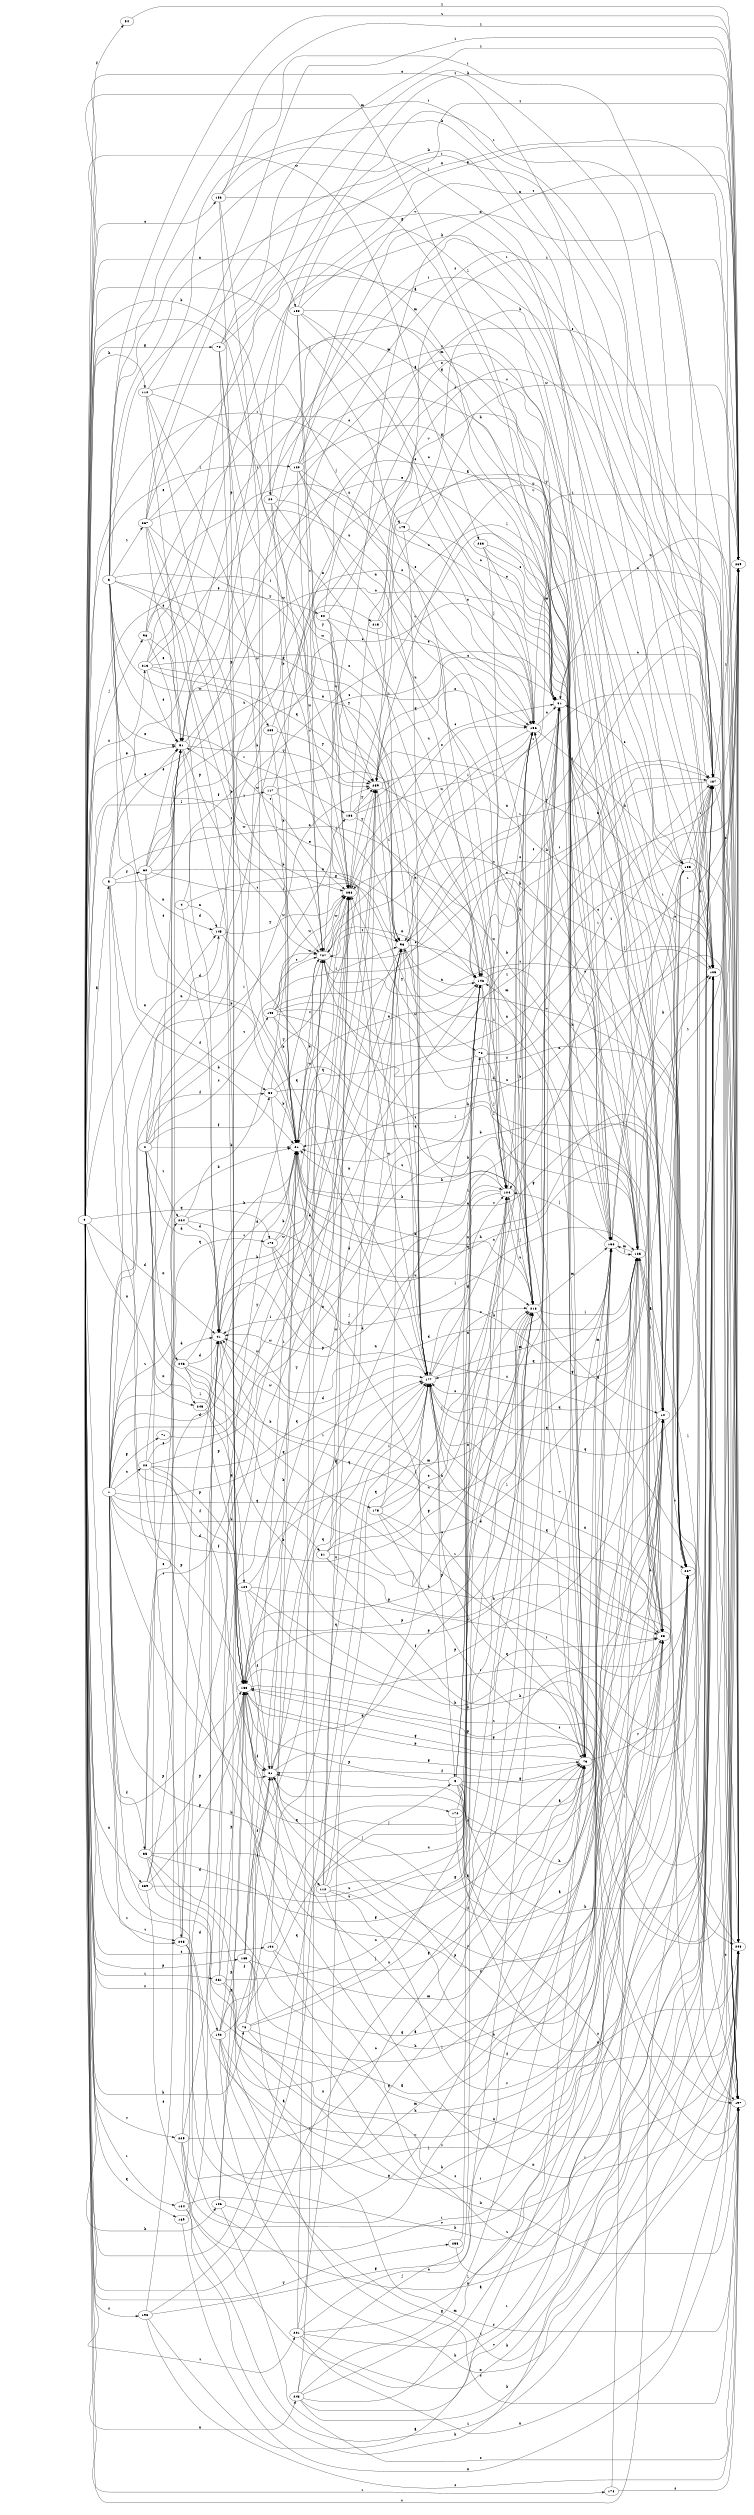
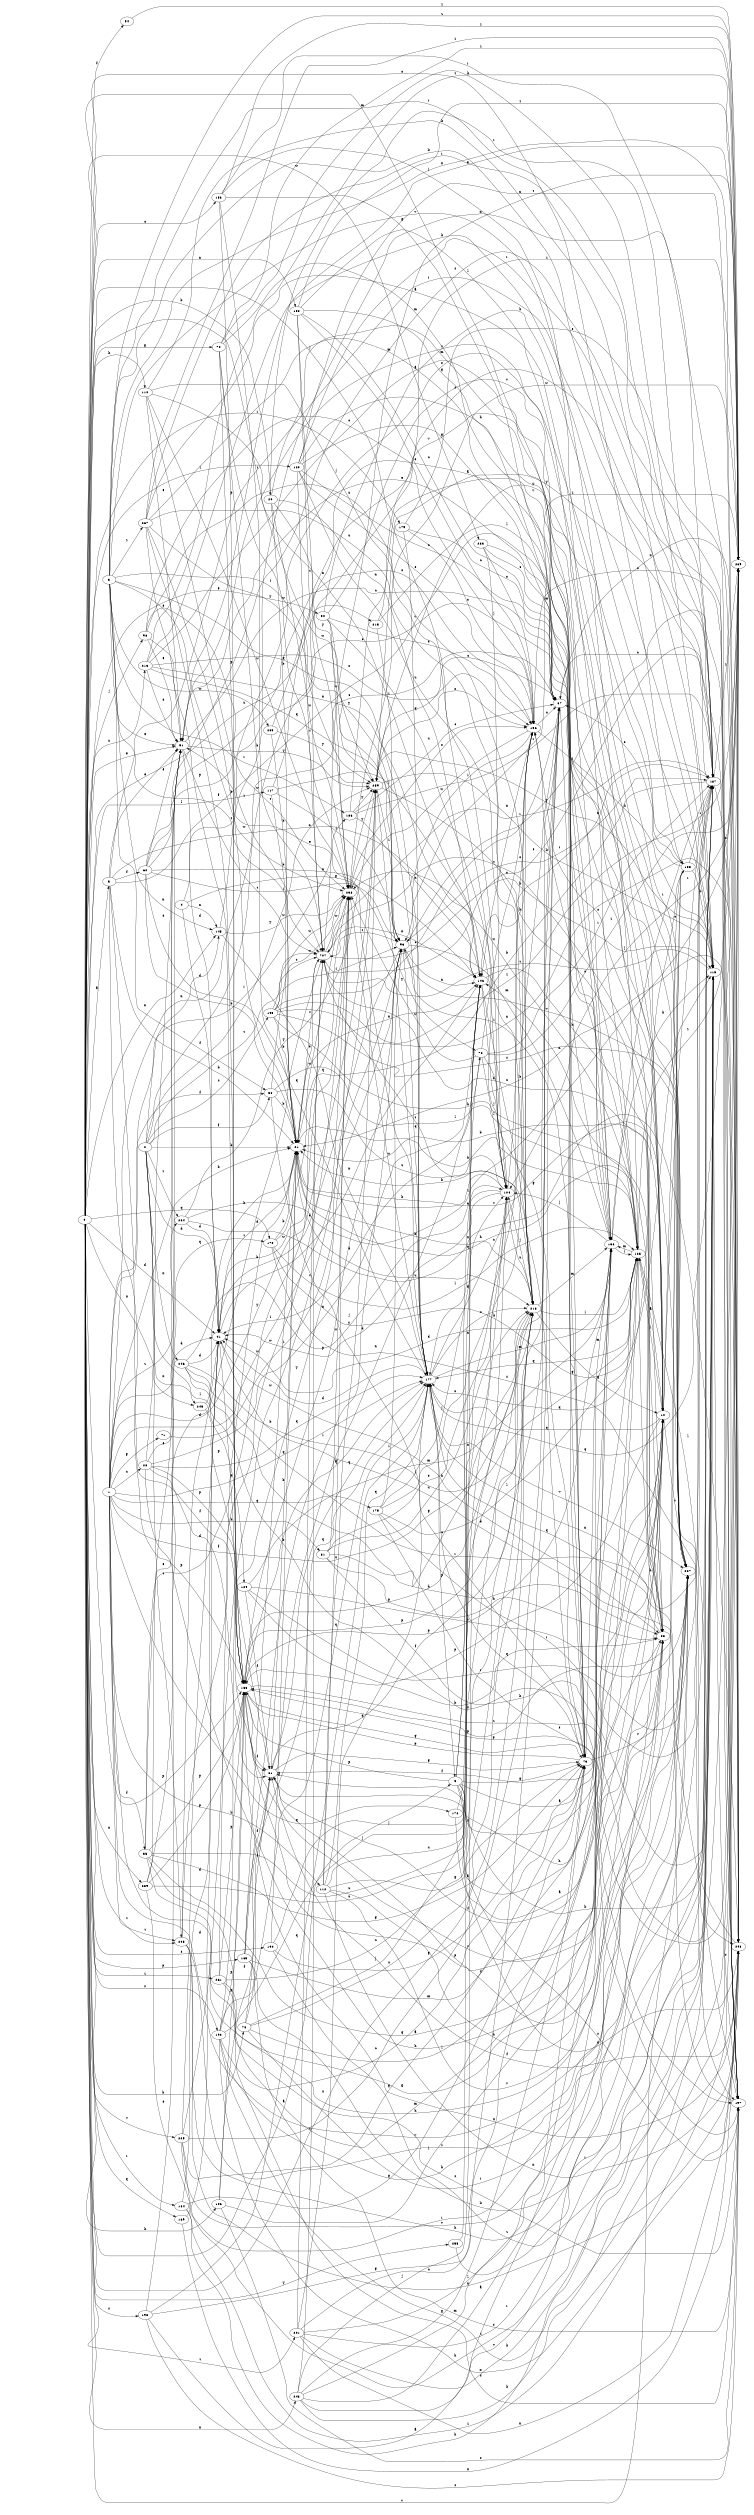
node "31": label "31" -> "37"
node "105": label "105" -> "115"
node "178": removed
